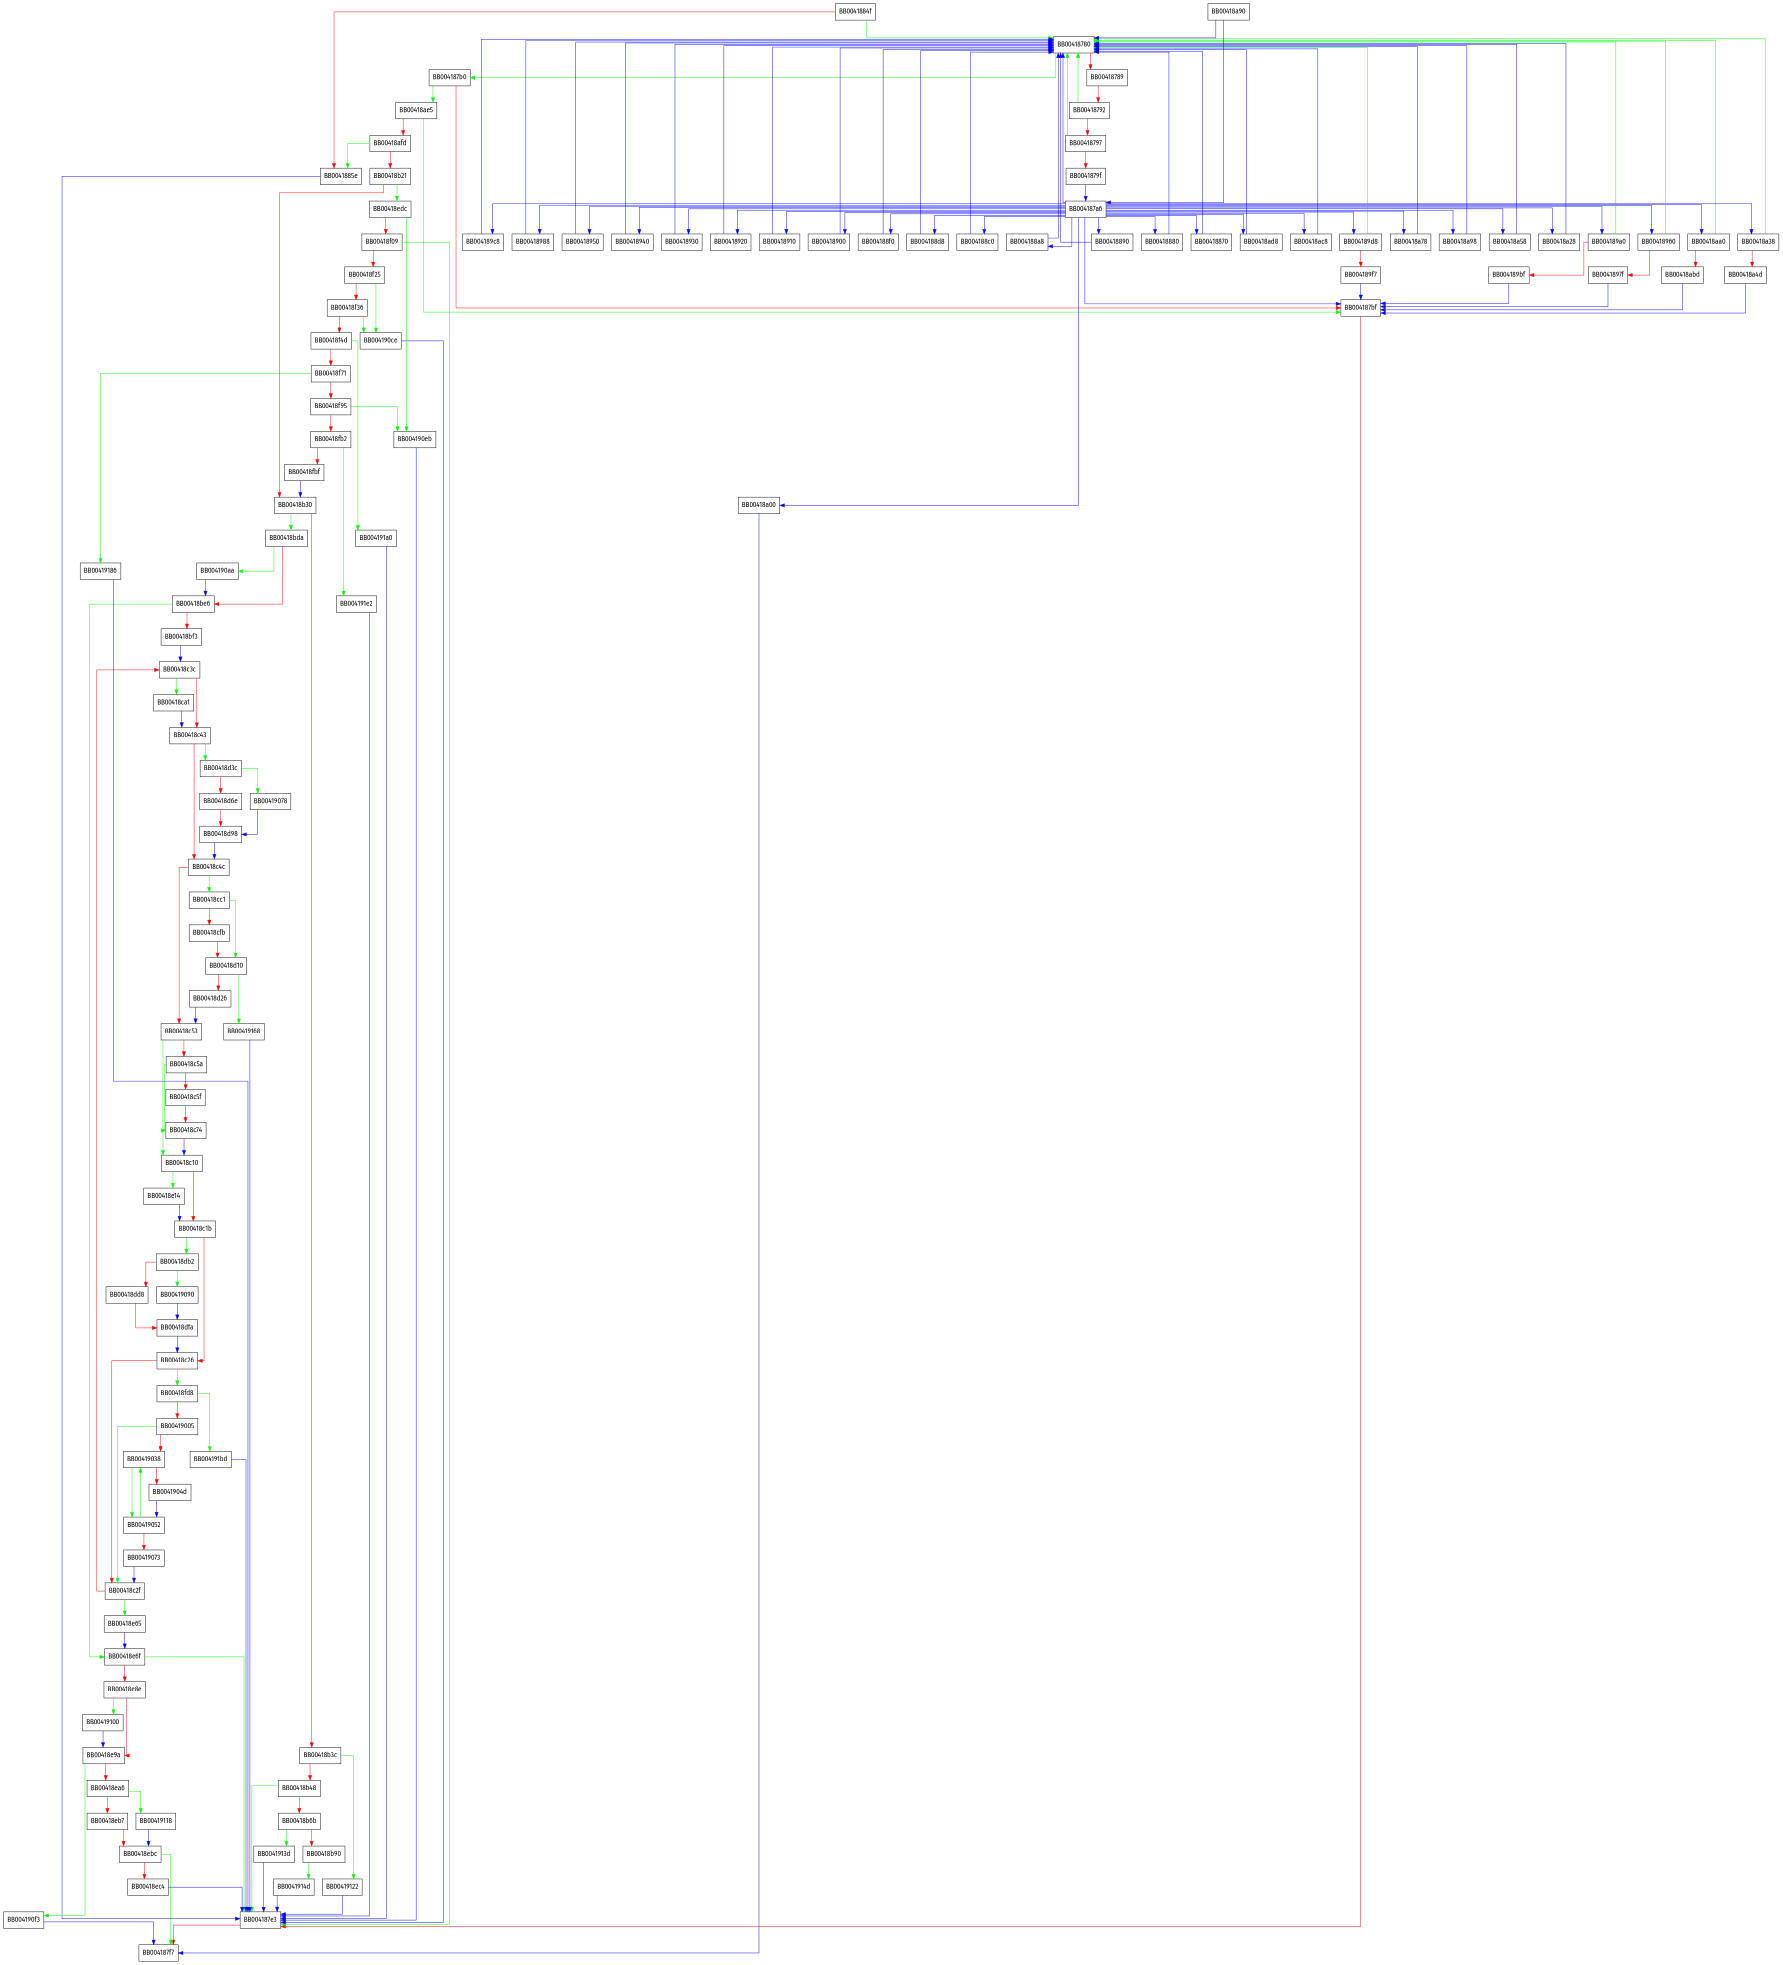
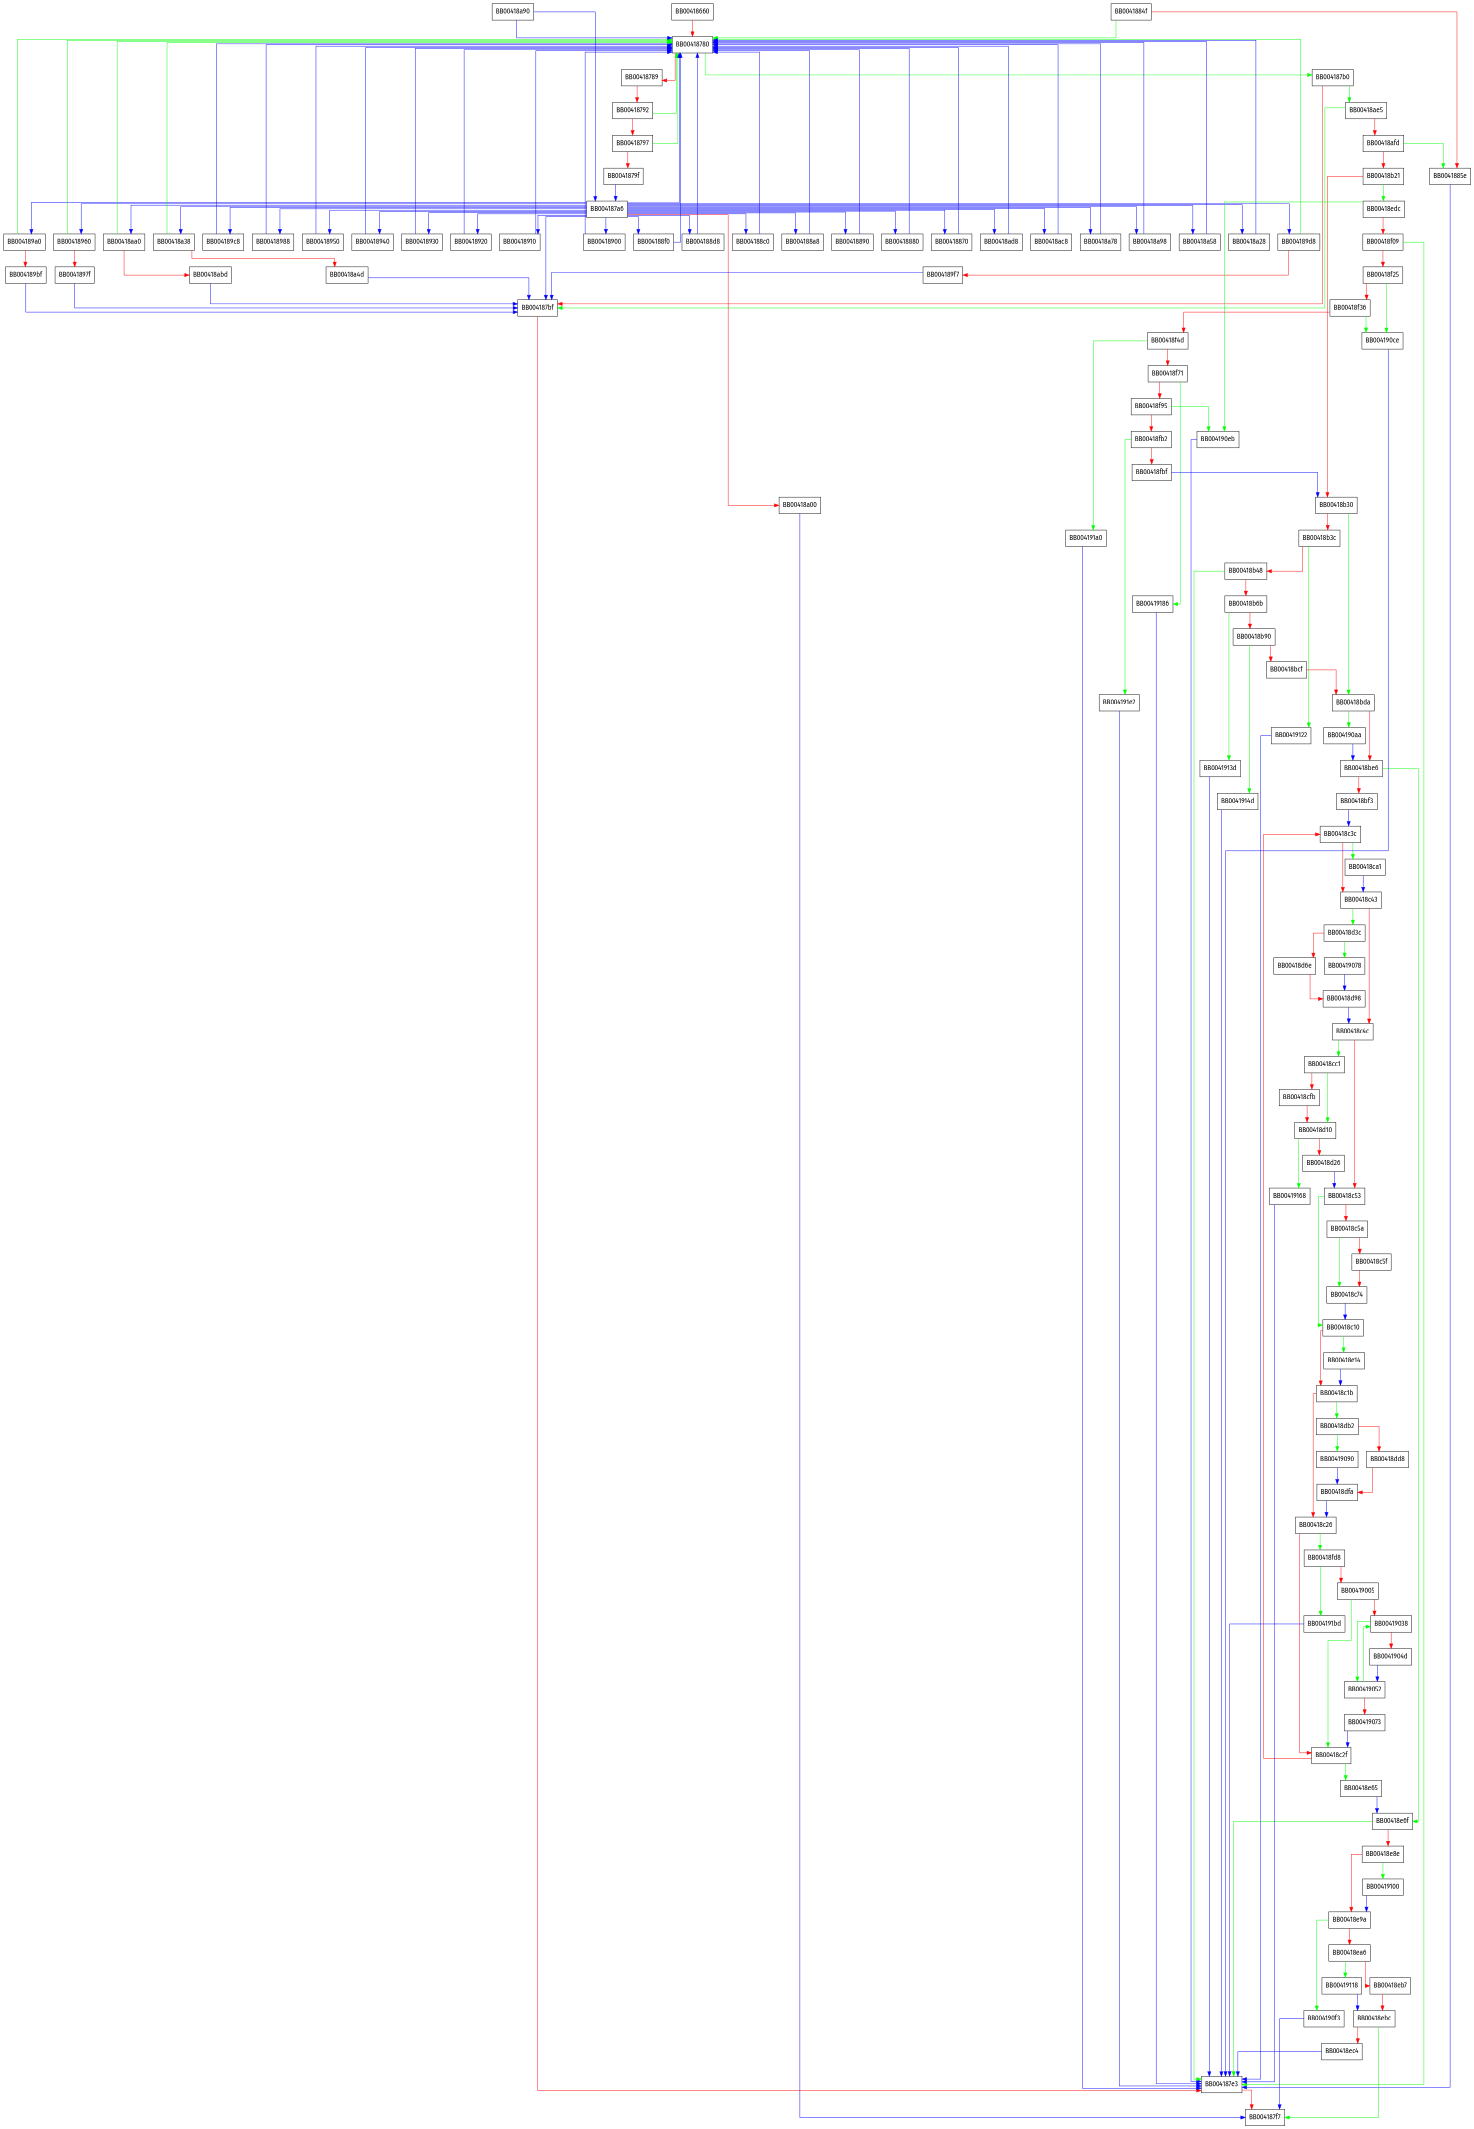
node "BB00418660": added
edge "BB004187a6" -> "BB00418a00": color blue -> red
node "BB00418bcf": added
